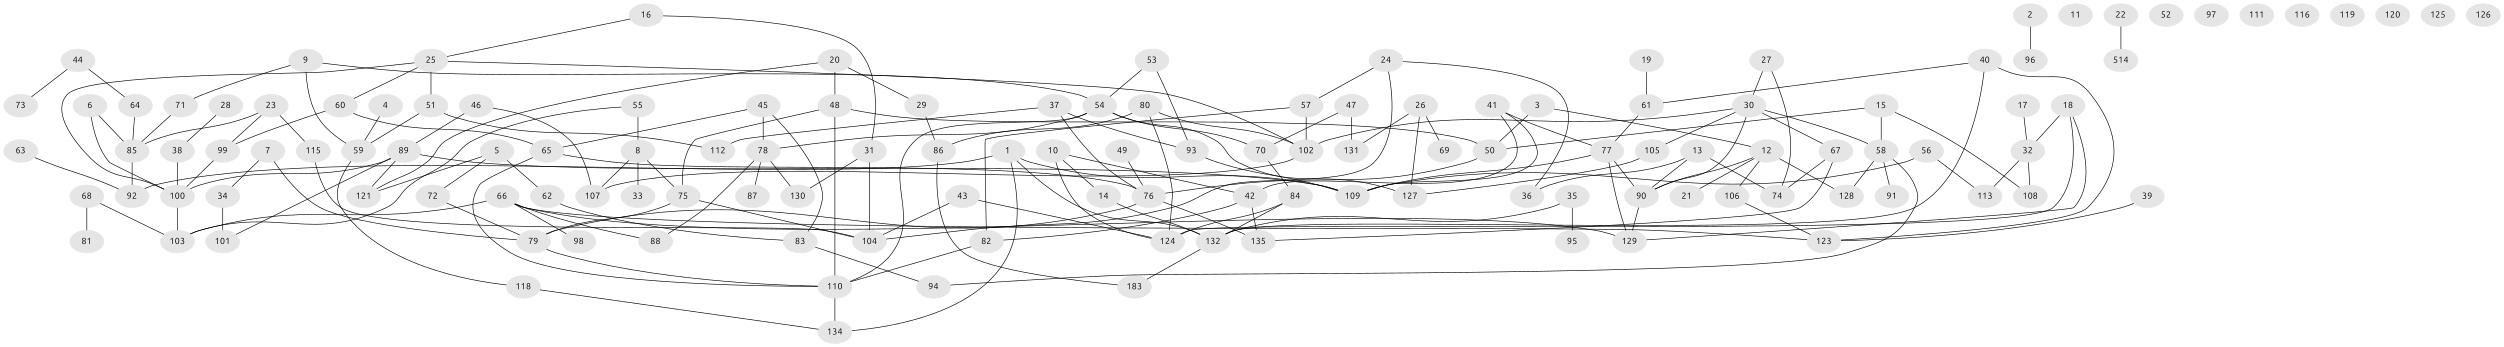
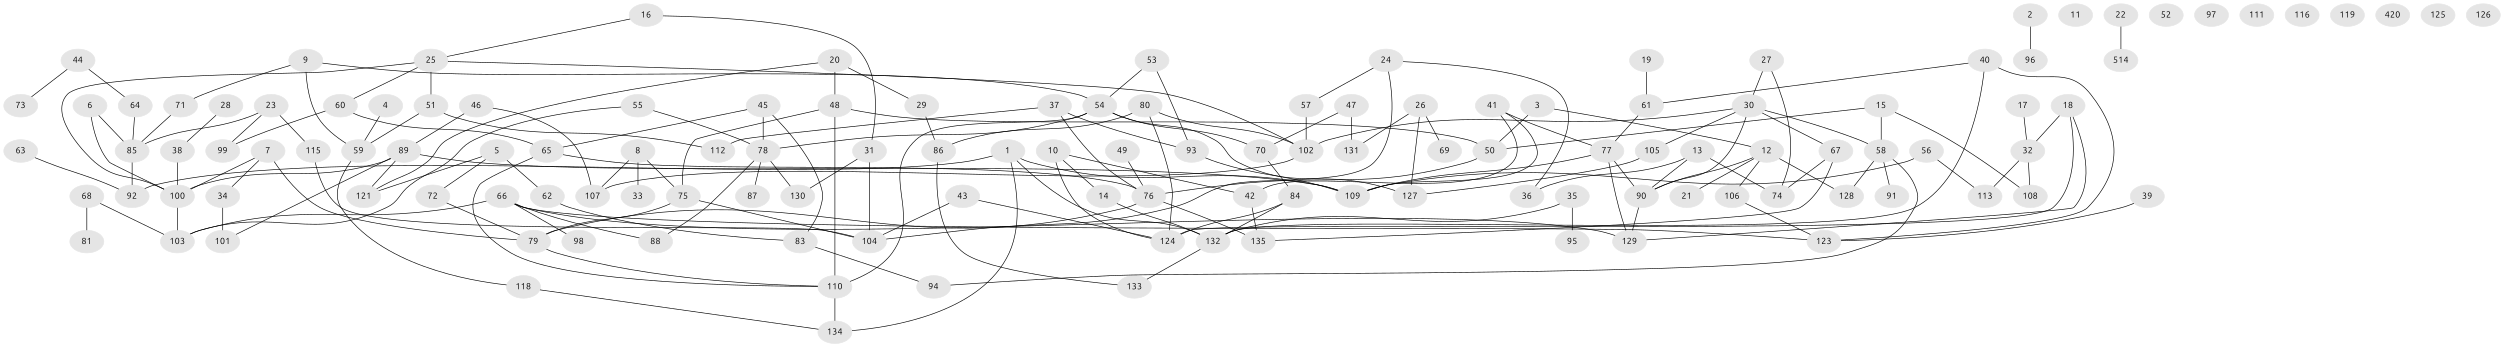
node "120": label "120" -> "420"
edge "55" -- "8": now "55" -- "78"
edge "99" -- "100": now "7" -- "100"
node "82": removed
node "183": label "183" -> "133"
